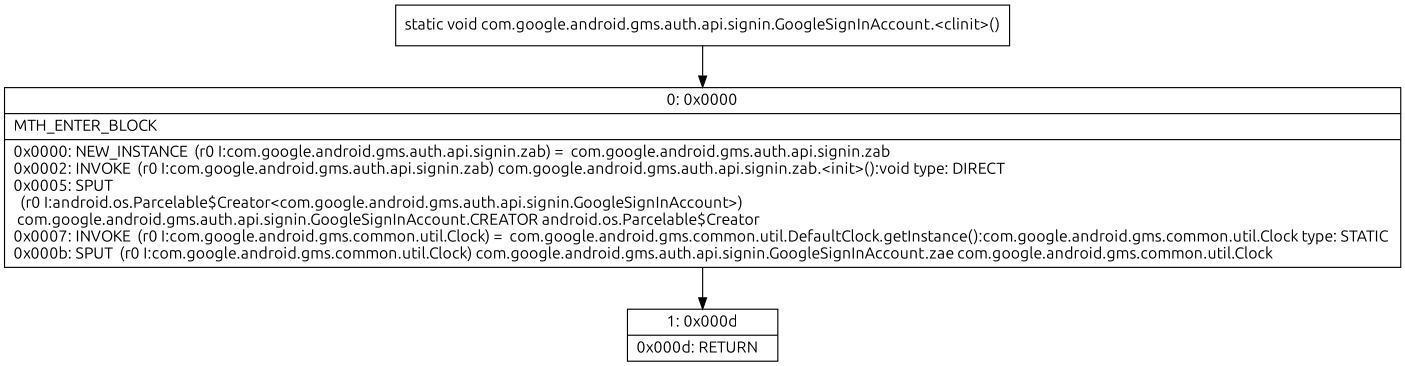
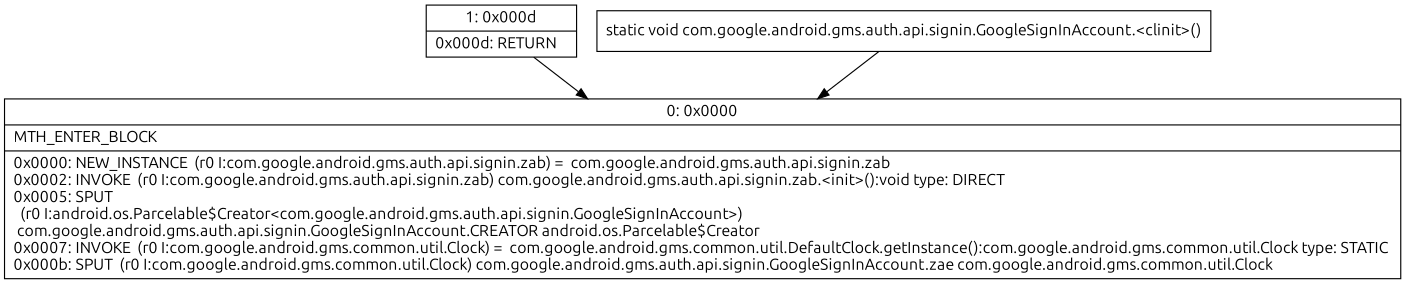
edge "0: 0x0000" -> "1: 0x000d": reversed
